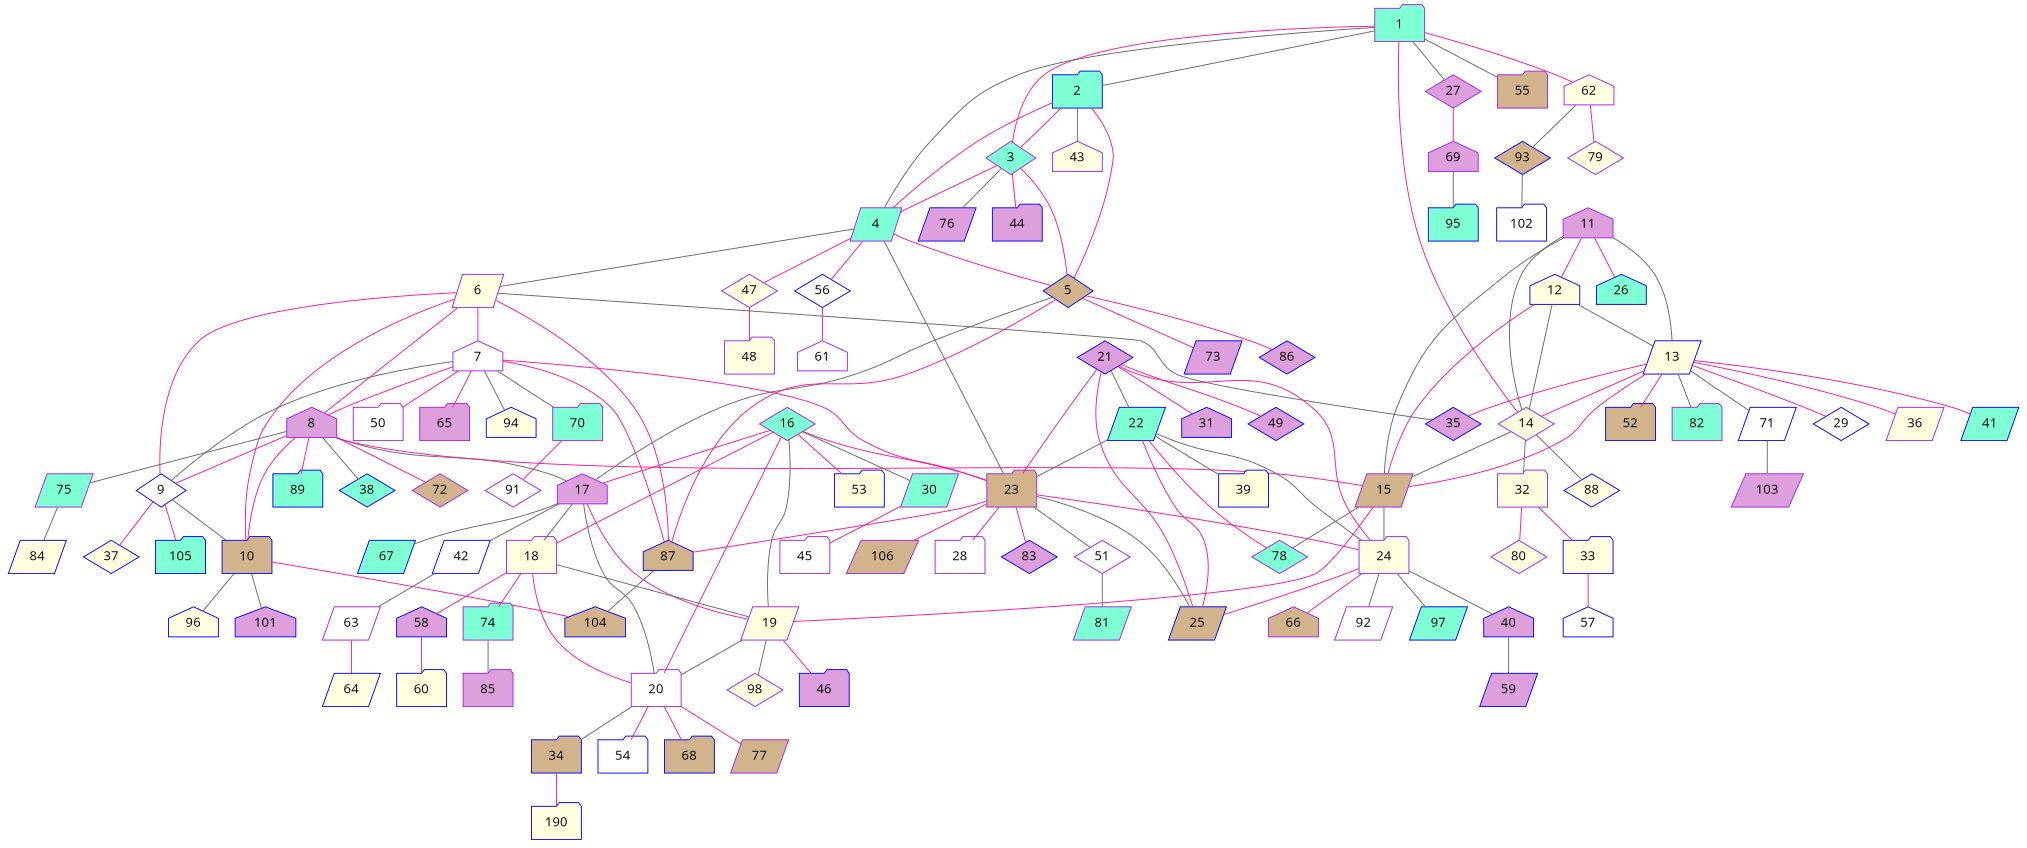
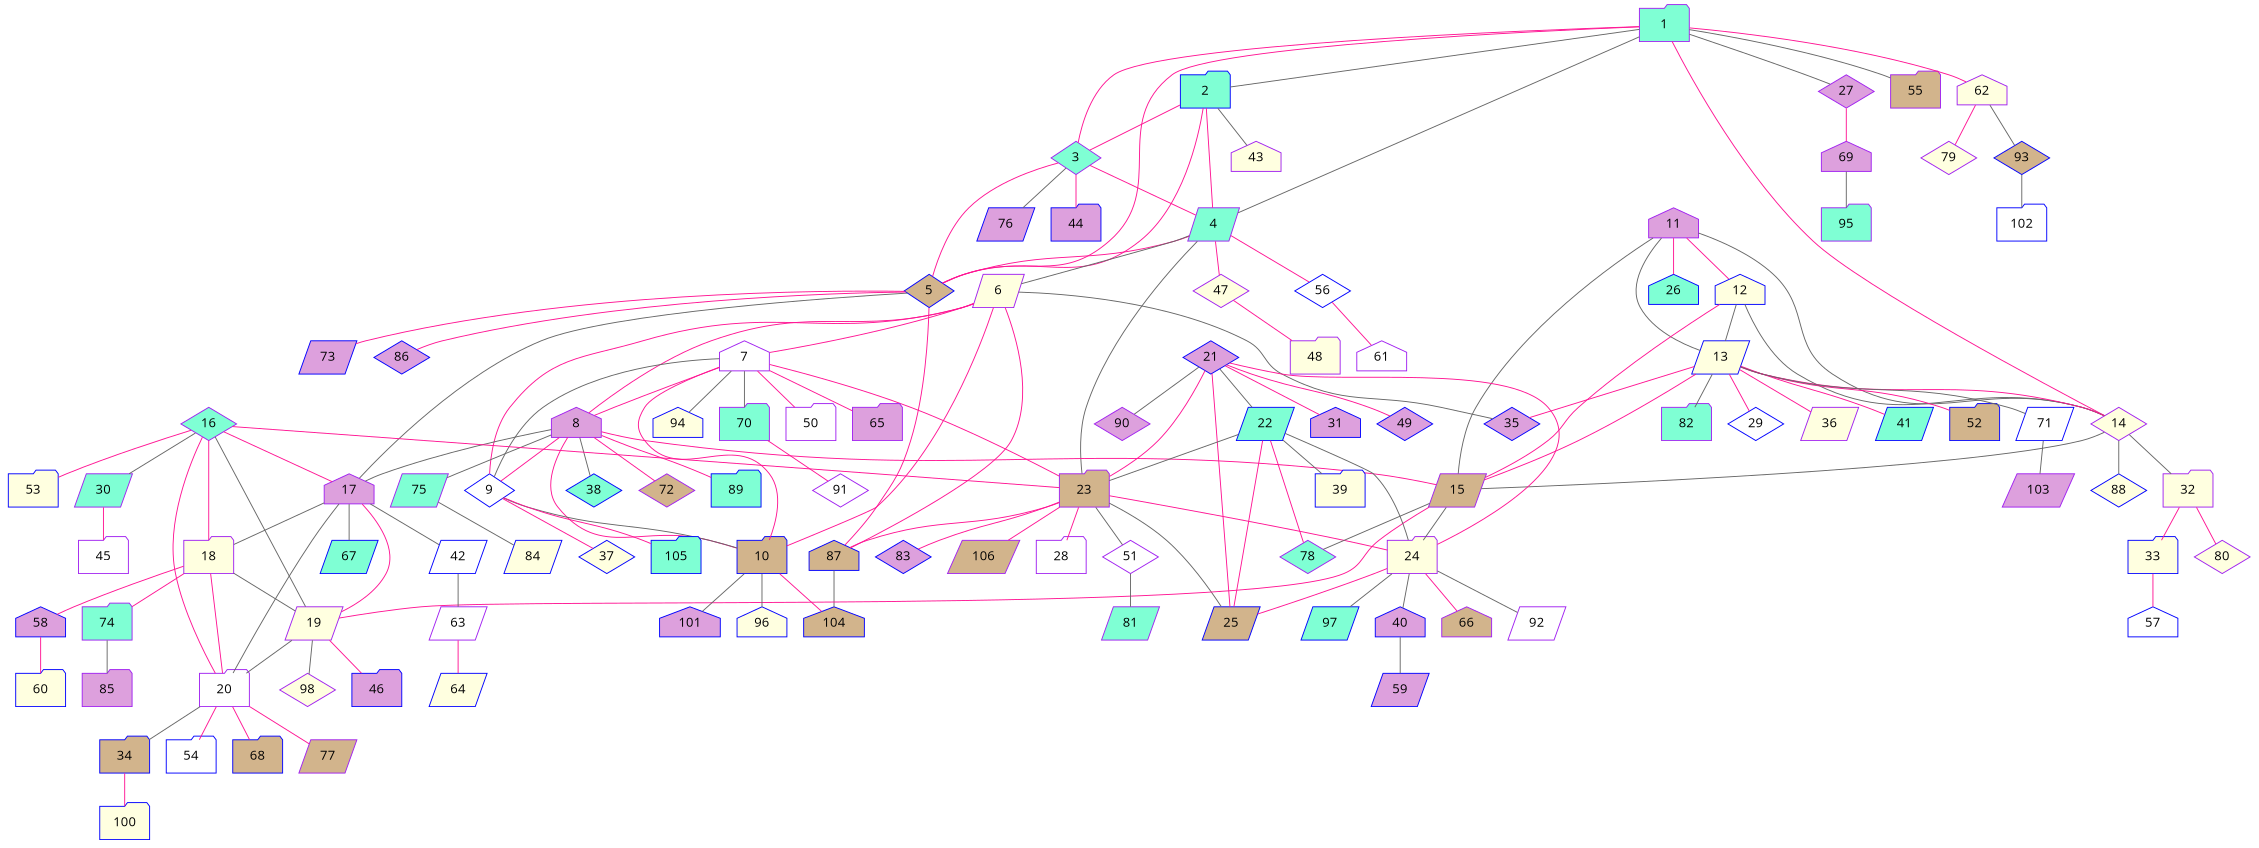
edge "1" -- "5": added
node "95": color blue -> purple
edge "7" -- "87": now "7" -- "10"
node "90": added
node "190": label "190" -> "100"
